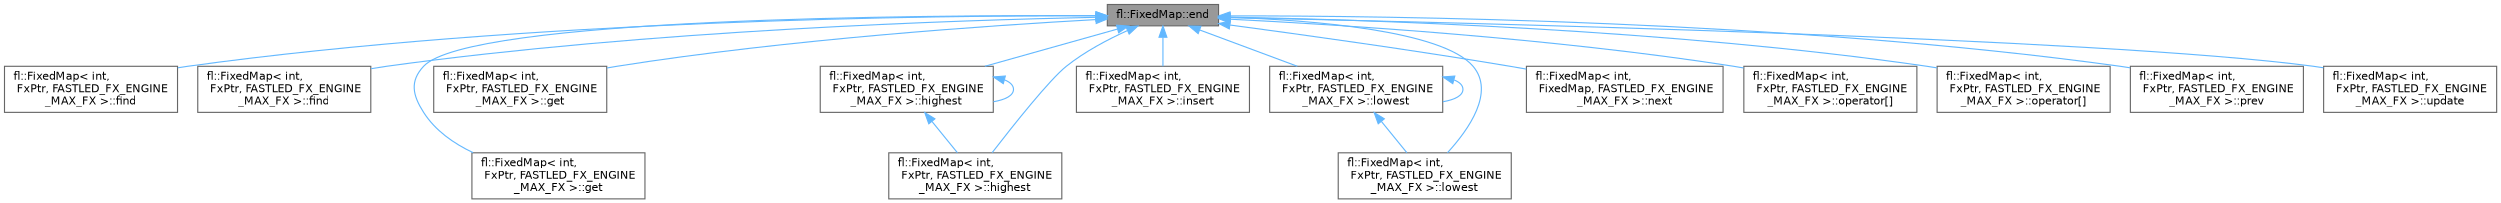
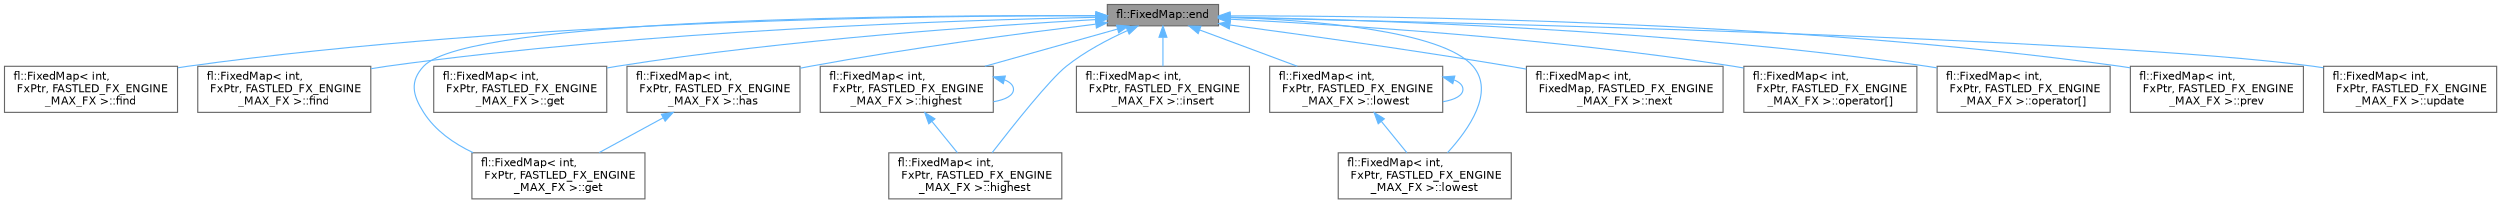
node "fl::FixedMap< int, FxPtr, FASTLED_FX_ENGINE _MAX_FX >::has": added
